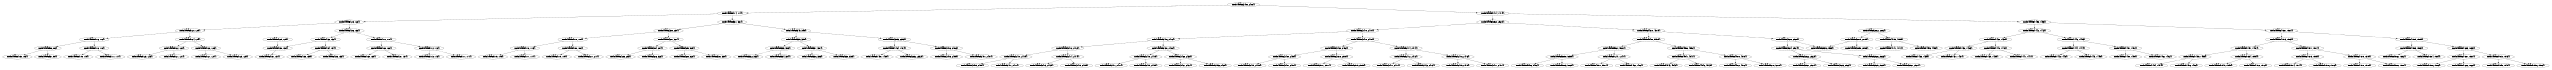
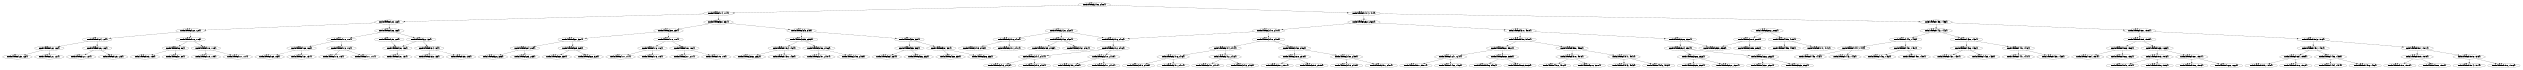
edge "Node{data=[2416, 2416]}" -> "Node{data=[2420, 2420]}": reversed
